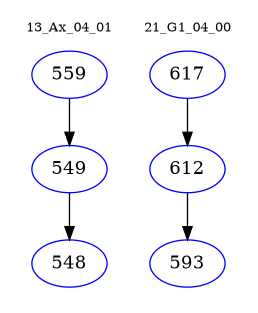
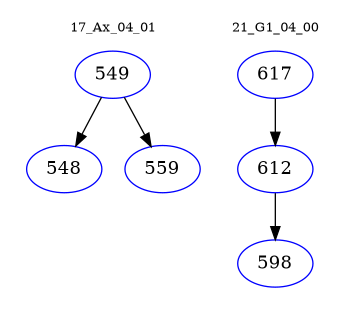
cluster "13_Ax_04_01": label "13_Ax_04_01" -> "17_Ax_04_01"
edge "559" -> "549": reversed
node "593": label "593" -> "598"
